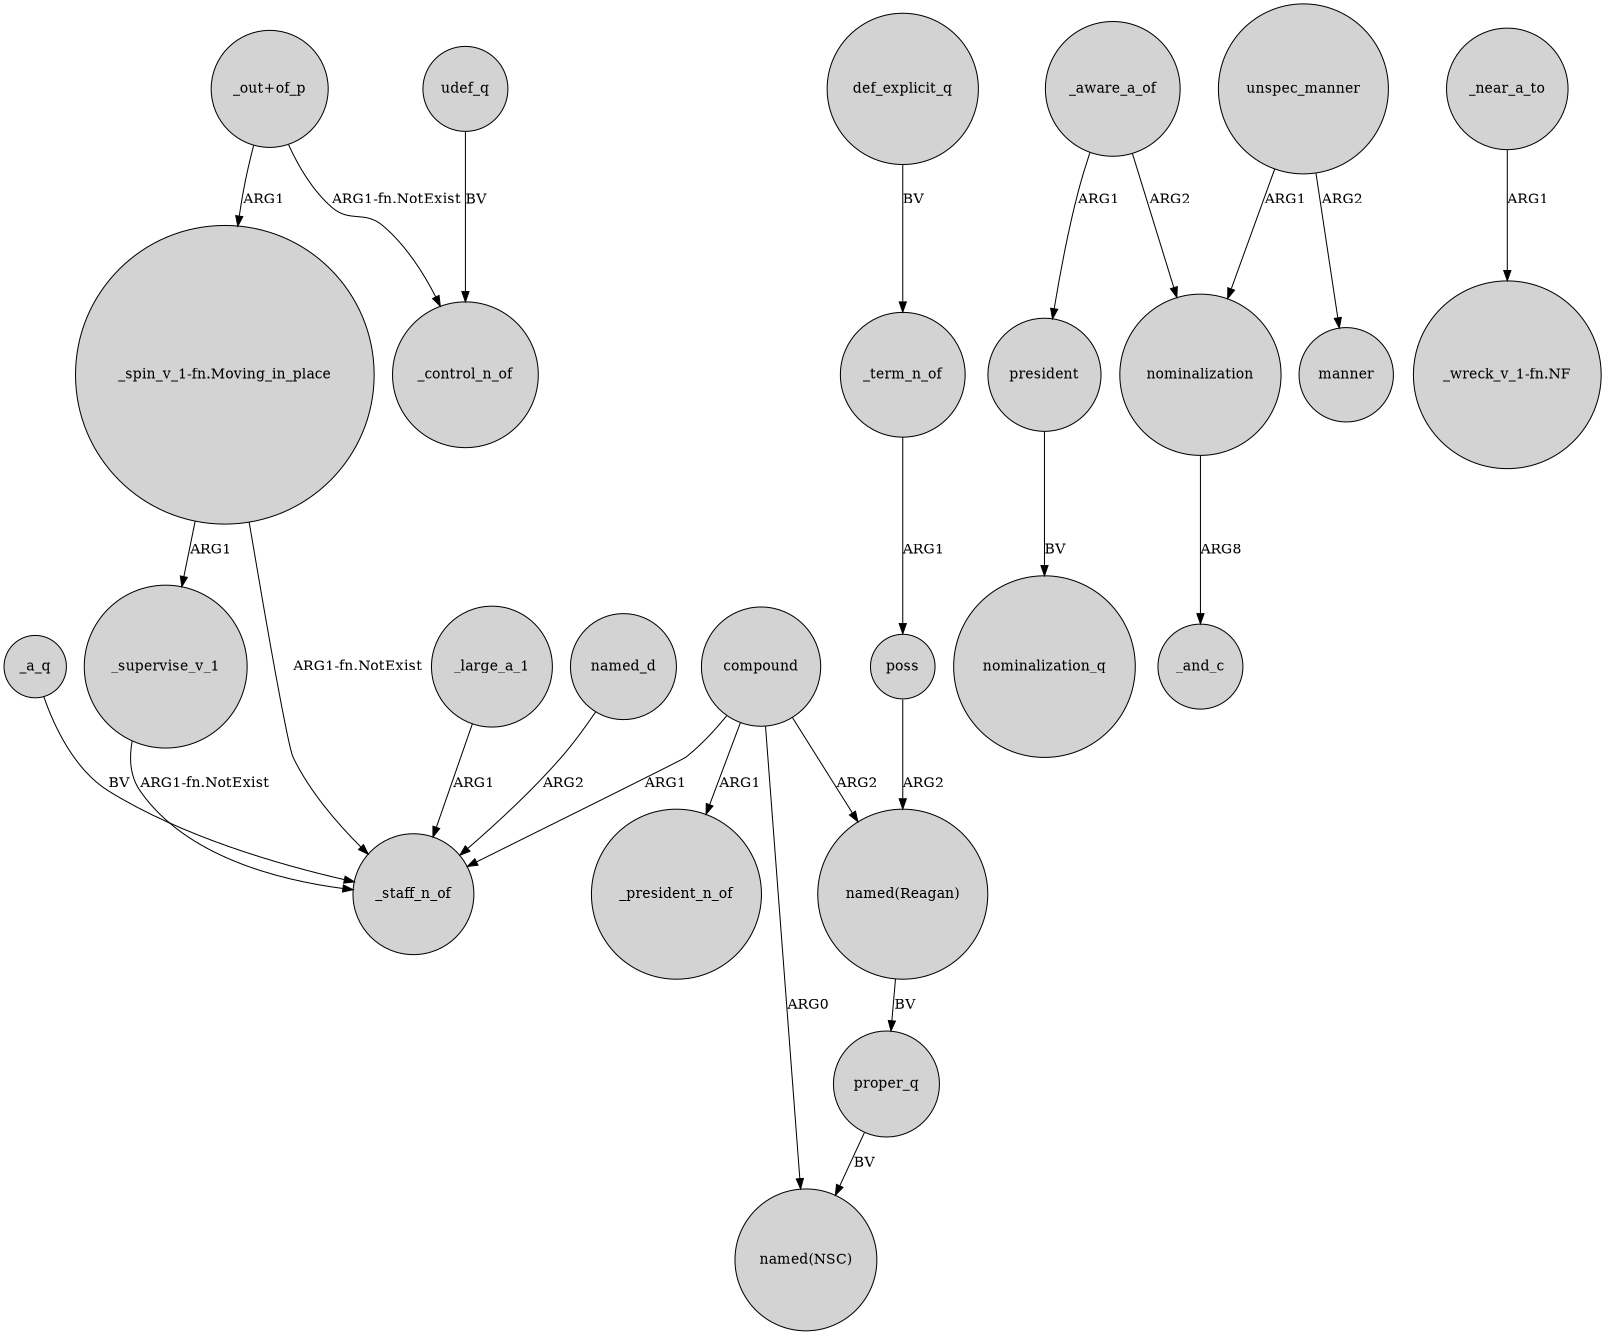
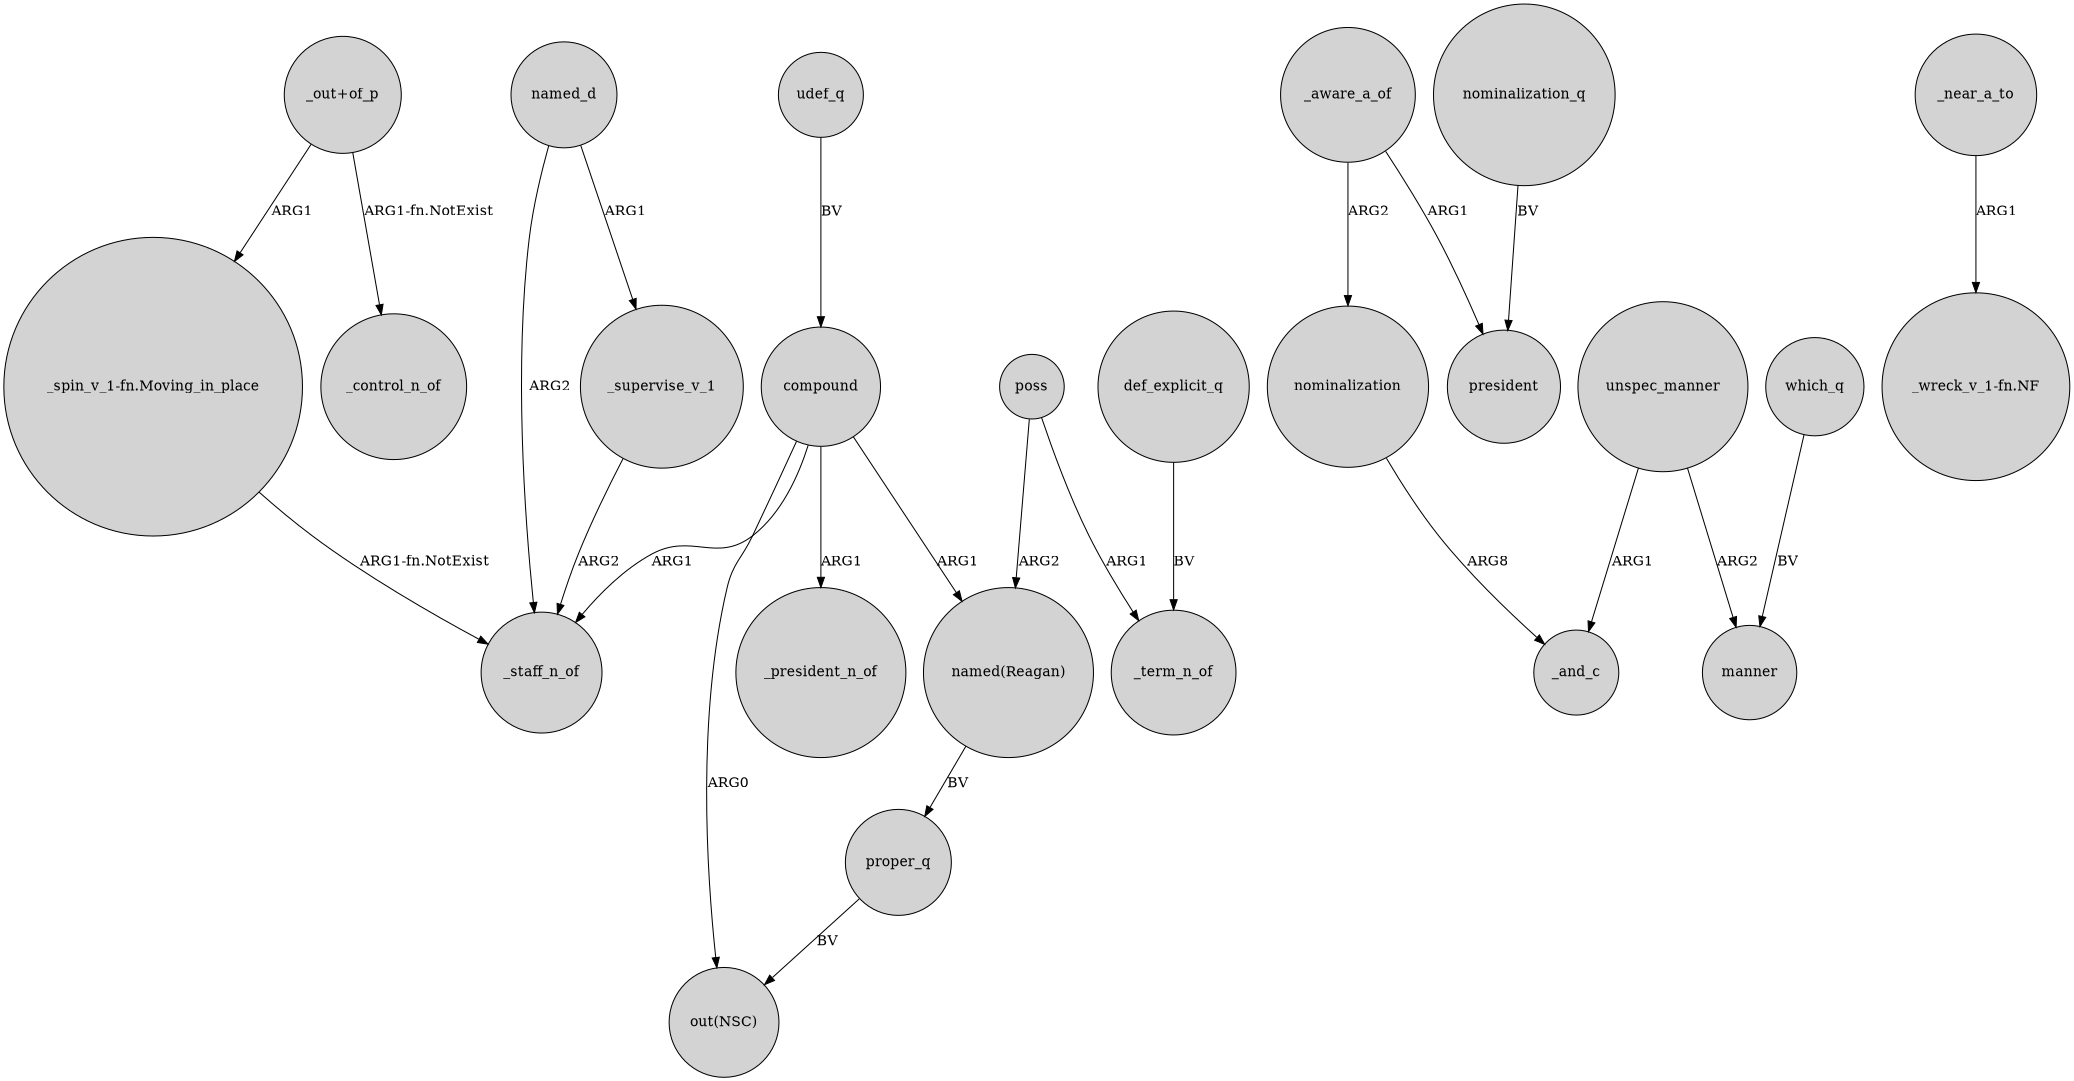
edge "udef_q" -> "_control_n_of": now "udef_q" -> "compound"
edge "unspec_manner" -> "nominalization": now "unspec_manner" -> "_and_c"
node "which_q": added
edge "president" -> "nominalization_q": reversed
edge "_term_n_of" -> "poss": reversed
edge "_spin_v_1-fn.Moving_in_place" -> "_supervise_v_1": now "named_d" -> "_supervise_v_1"
node "_a_q": removed
node "_large_a_1": removed
edge "_supervise_v_1" -> "_staff_n_of": label "ARG1-fn.NotExist" -> "ARG2"
edge "compound" -> "named(Reagan)": label "ARG2" -> "ARG1"
node "named(NSC)": label "named(NSC)" -> "out(NSC)"
